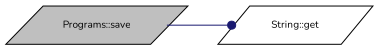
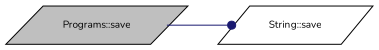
node "String::get": label "String::get" -> "String::save"
